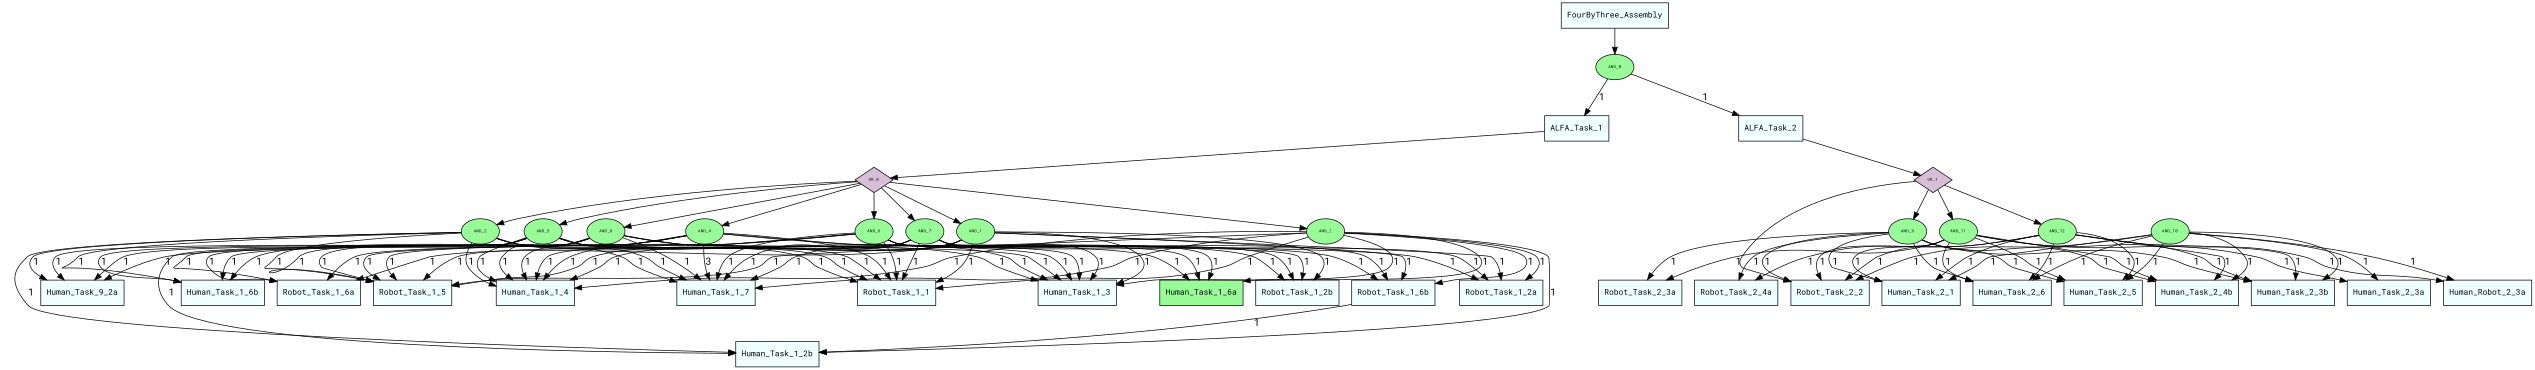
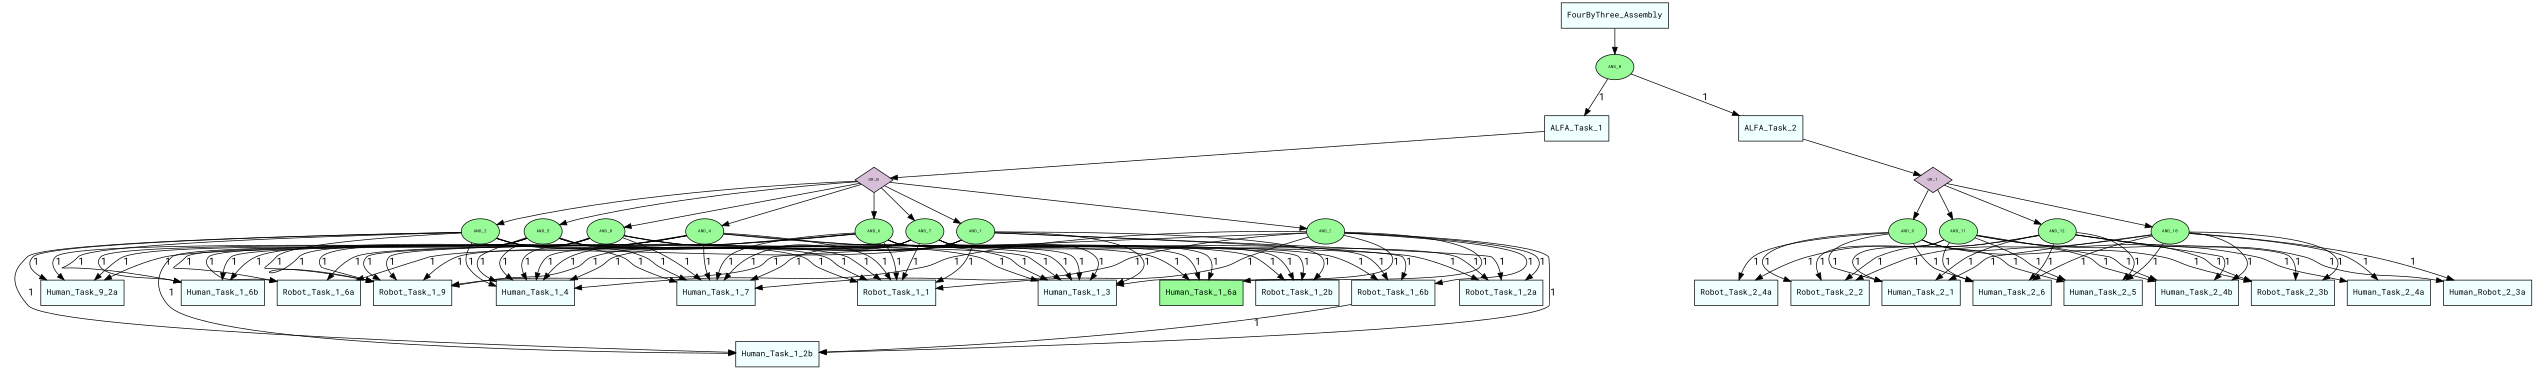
edge "OR_1" -> "Robot_Task_2_2": now "OR_1" -> "AND_10"
edge "AND_4" -> "Human_Task_1_7": label "3" -> "1"
node "Robot_Task_1_5": label "Robot_Task_1_5" -> "Robot_Task_1_9"
node "Robot_Task_2_3a": removed
node "Human_Task_2_3b": label "Human_Task_2_3b" -> "Robot_Task_2_3b"
node "Human_Task_2_3a": label "Human_Task_2_3a" -> "Human_Task_2_4a"
